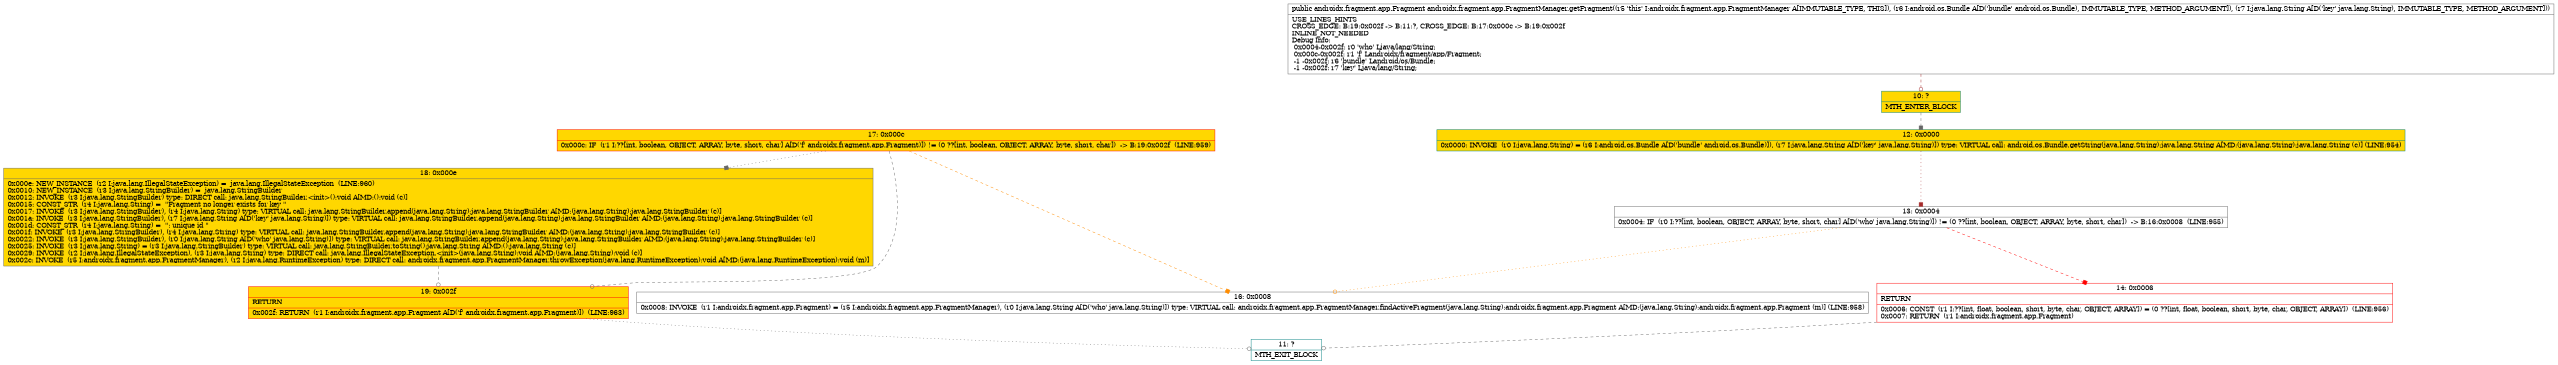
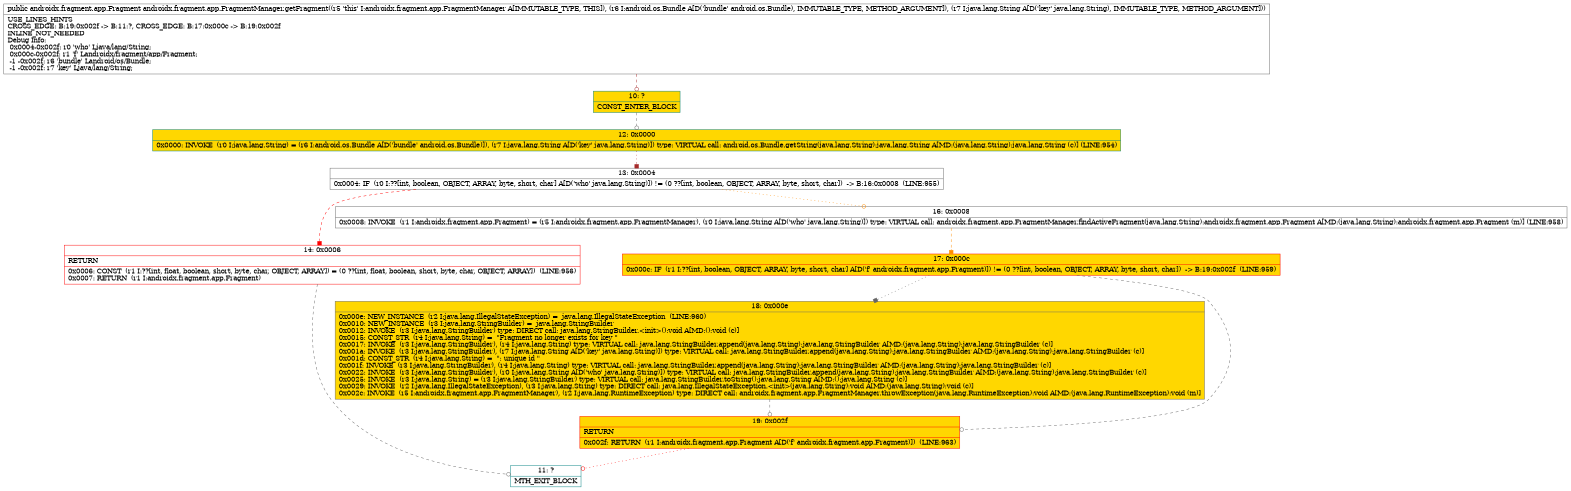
node "10: ?": text "MTH_ENTER_BLOCK" -> "CONST_ENTER_BLOCK"
edge "10: ?" -> "12: 0x0000": arrowhead box -> odot
edge "17: 0x000c" -> "16: 0x0008": reversed
edge "19: 0x002f" -> "11: ?": color gray40 -> red
